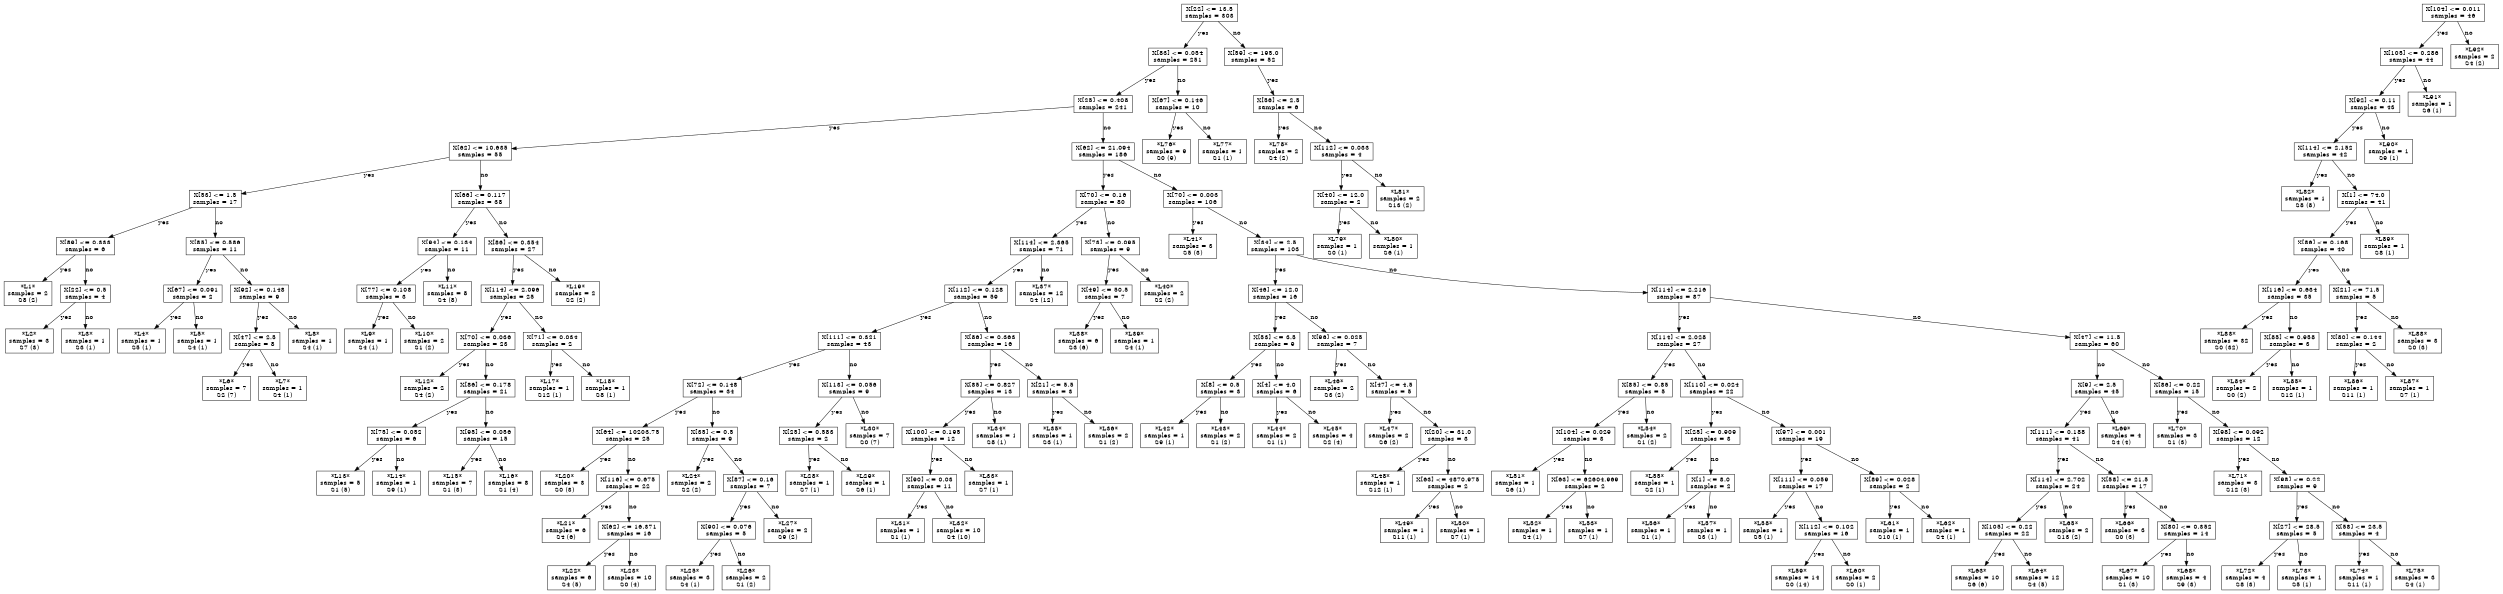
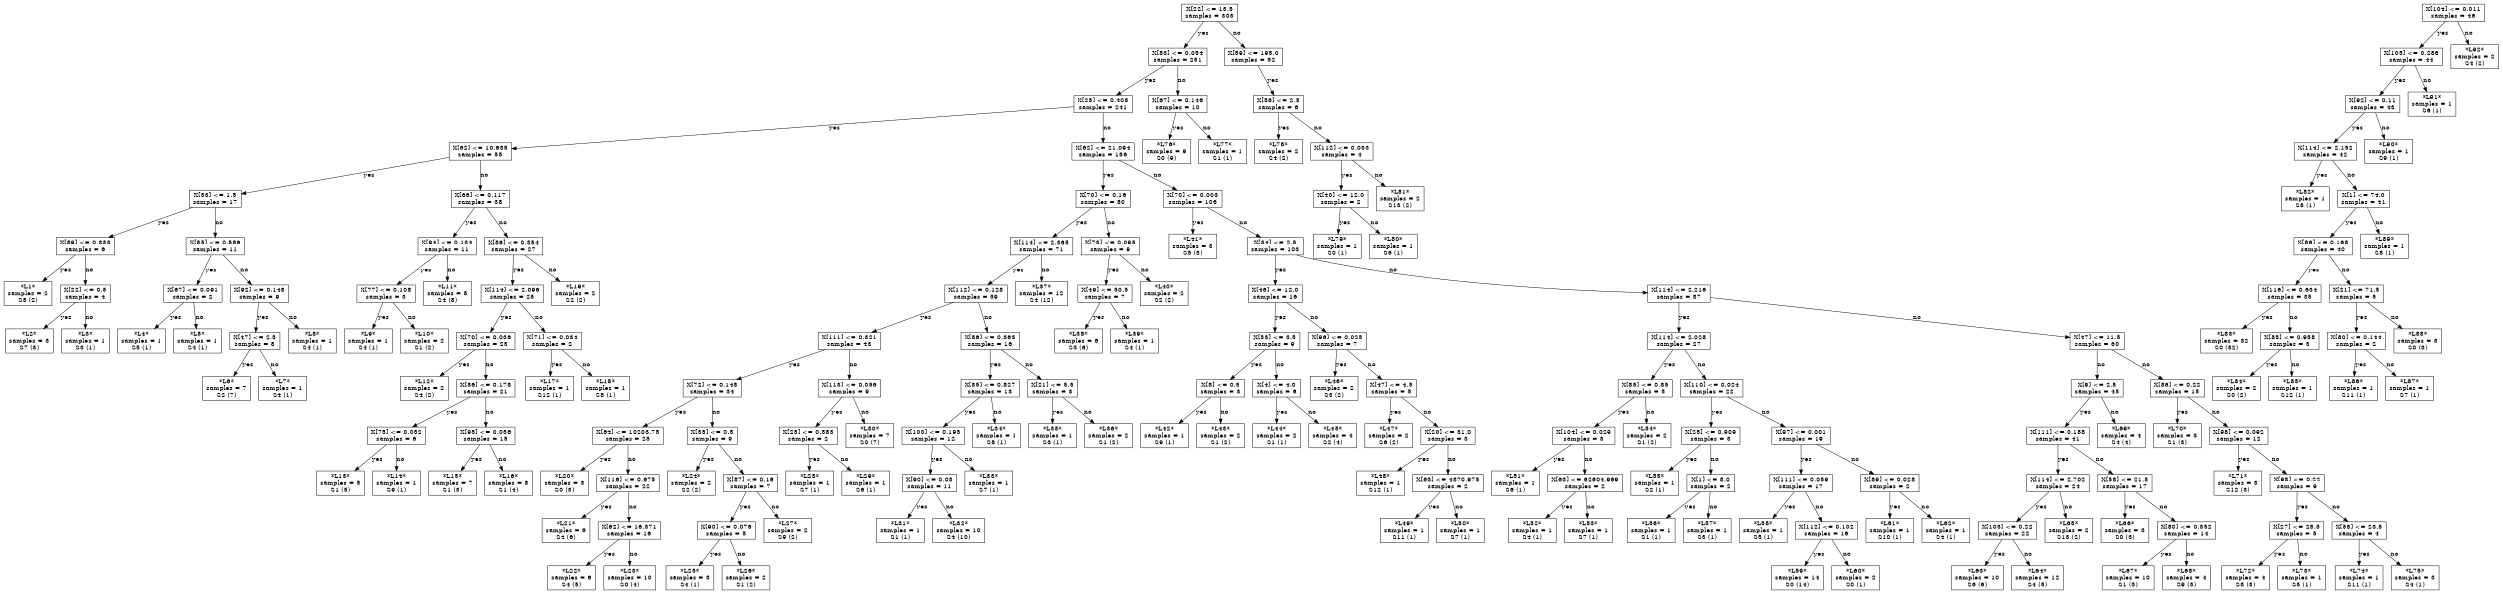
node "*L82* samples = 1 S8 (8)": label "*L82* samples = 1 S8 (8)" -> "*L82* samples = 1 S8 (1)"
